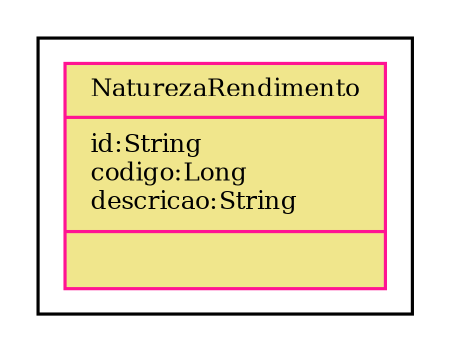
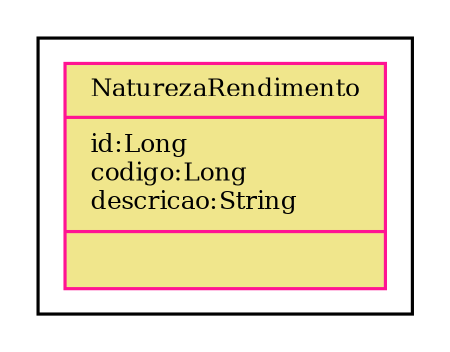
node "NaturezaRendimento": text "id:String" -> "id:Long"
